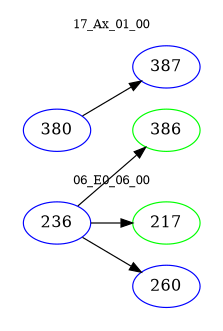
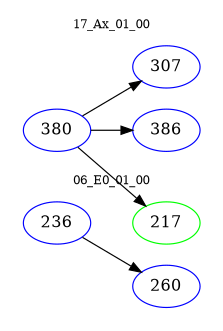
node "387": label "387" -> "307"
node "386": color green -> blue
edge "236" -> "386": now "380" -> "386"
cluster "06_E0_06_00": label "06_E0_06_00" -> "06_E0_01_00"
edge "236" -> "217": now "380" -> "217"
